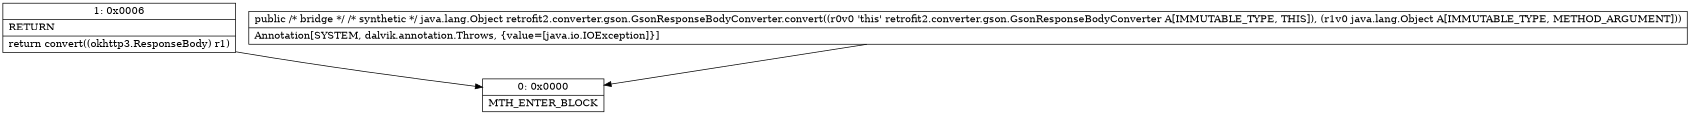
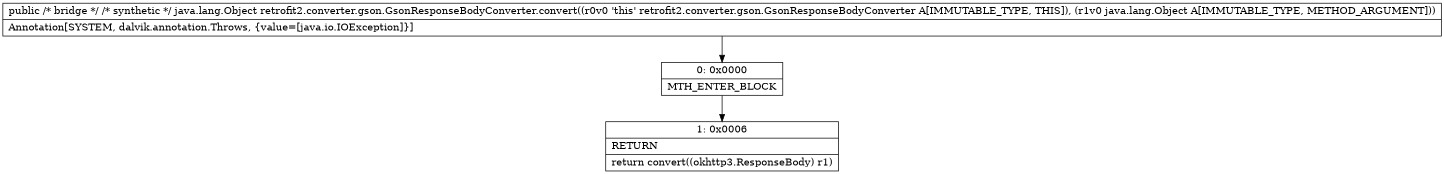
edge "1: 0x0006" -> "0: 0x0000": reversed
